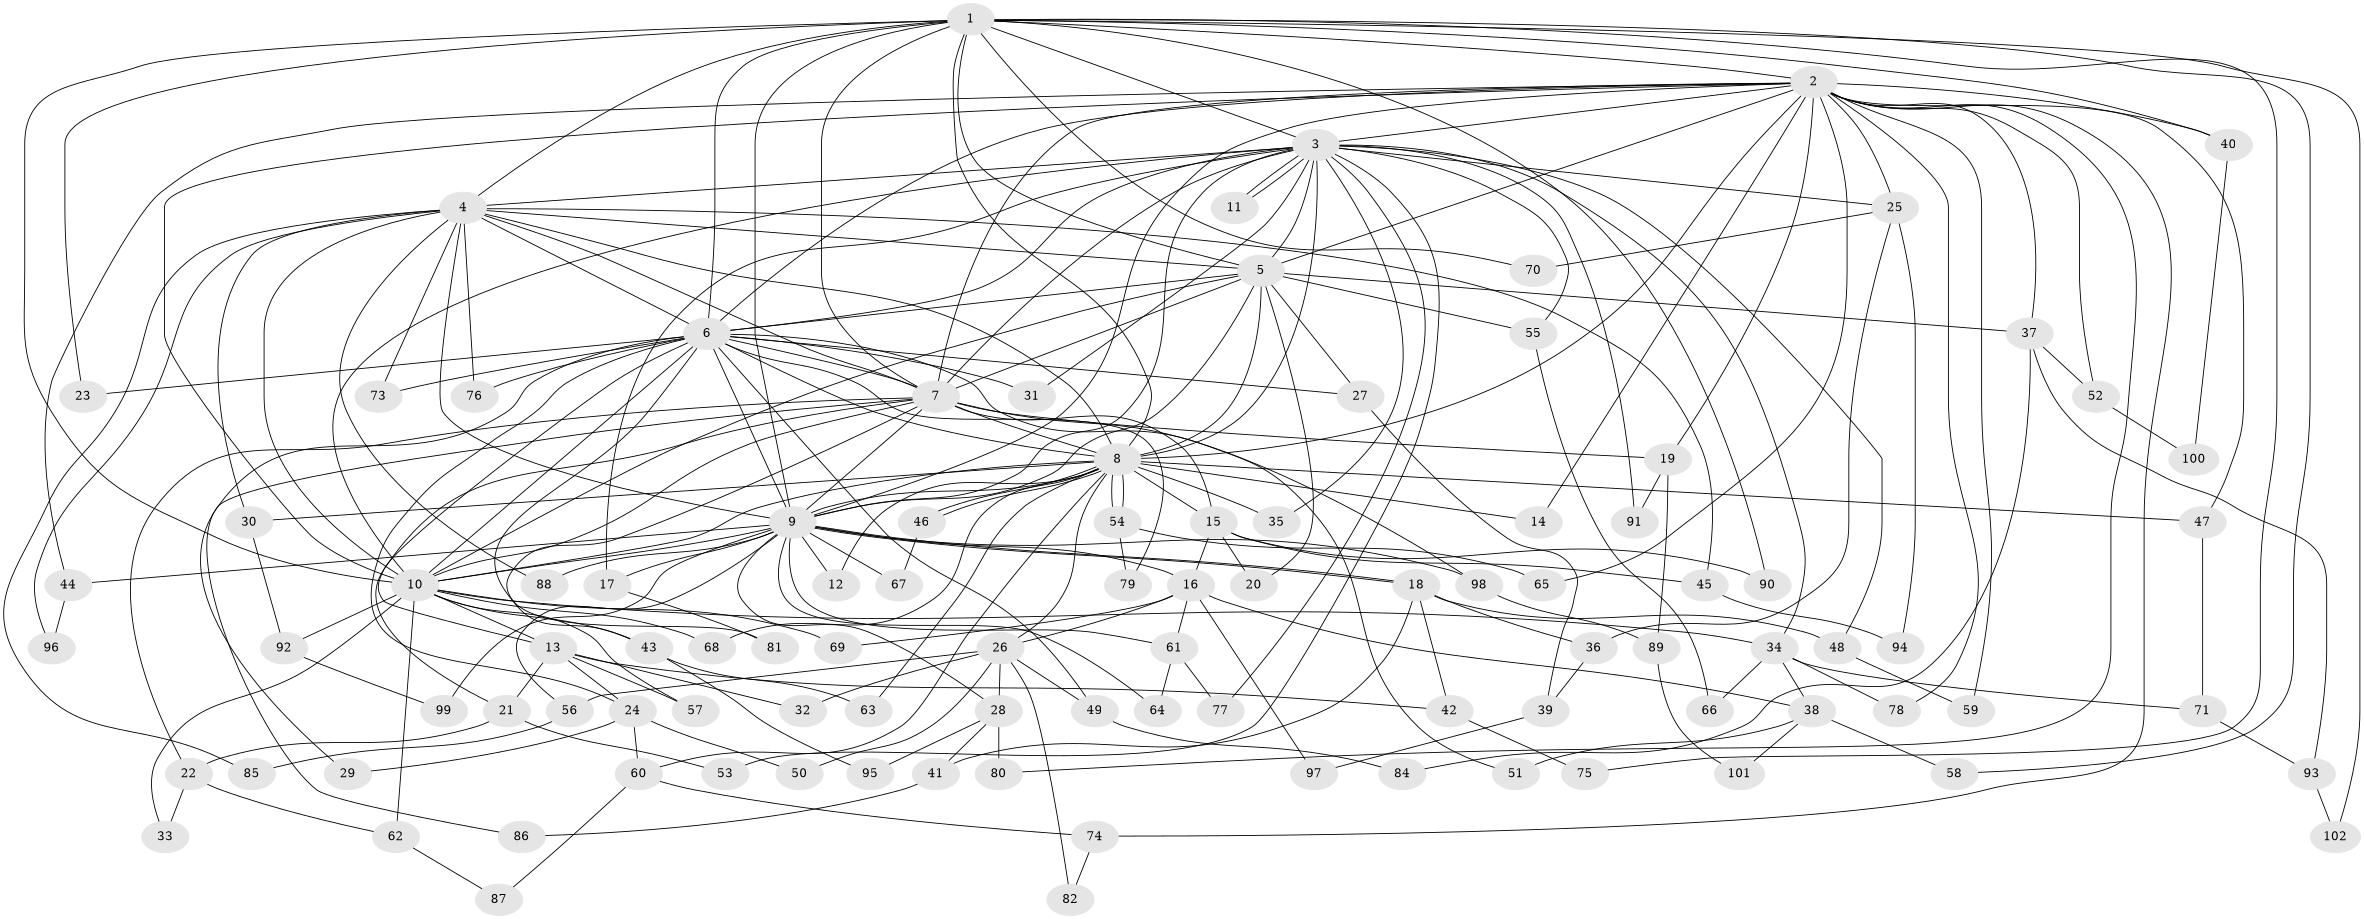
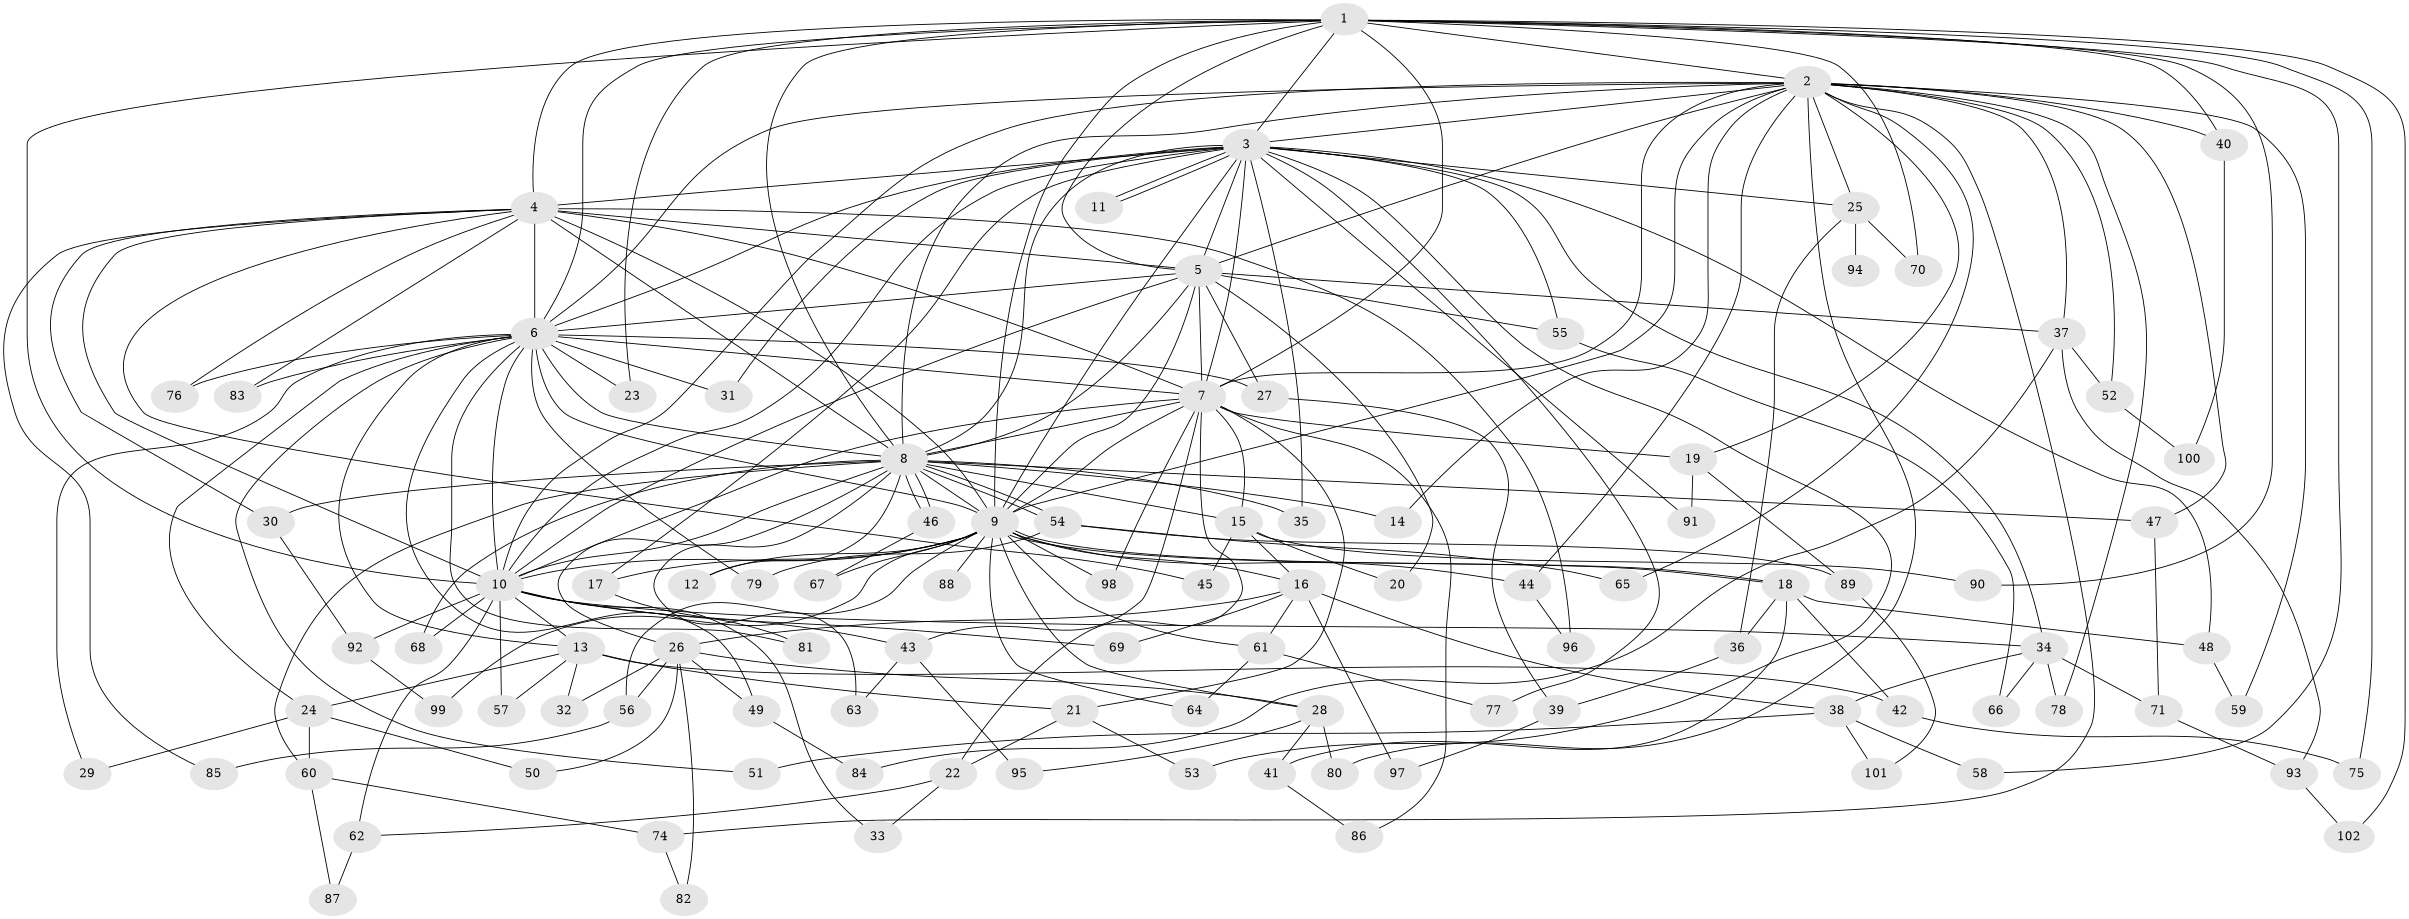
node "73": label "73" -> "83"
edge "4" -- "88": removed
edge "98" -- "89": now "54" -- "89"
edge "45" -- "94": removed
